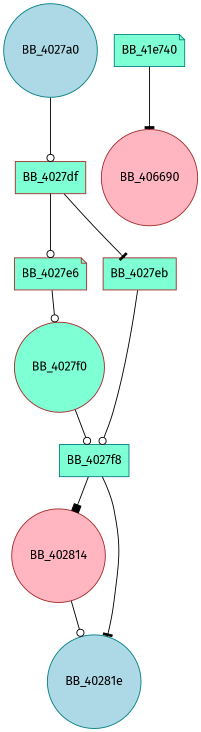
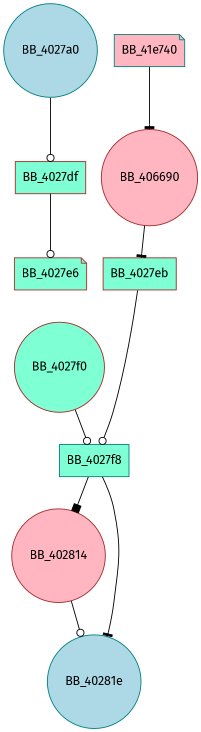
node "BB_41e740": fillcolor aquamarine -> lightpink
edge "BB_4027df" -> "BB_4027eb": now "BB_406690" -> "BB_4027eb"
edge "BB_4027e6" -> "BB_4027f0": removed
